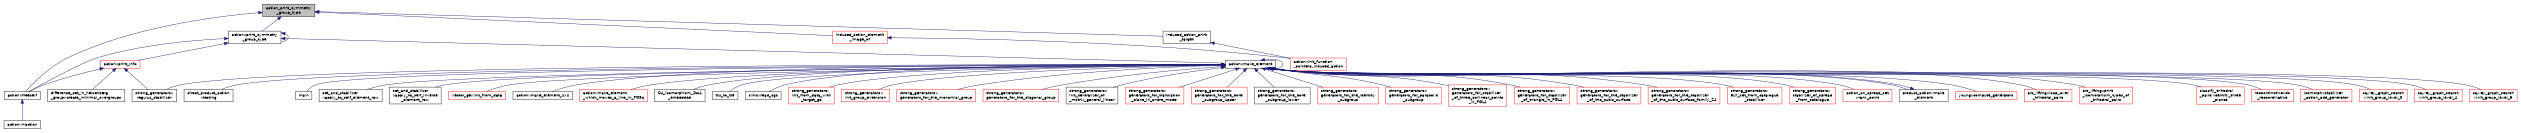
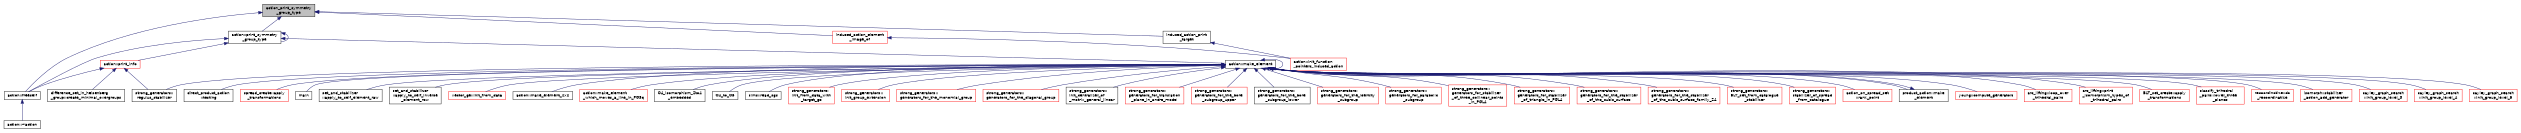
node "spread_create::apply _transformations": added
node "BLT_set_create::apply _transformations": added
node "classify_trihedral _pairs::identify_three _planes": label "classify_trihedral _pairs::identify_three _planes" -> "classify_trihedral _pairs::lower_three _planes"
